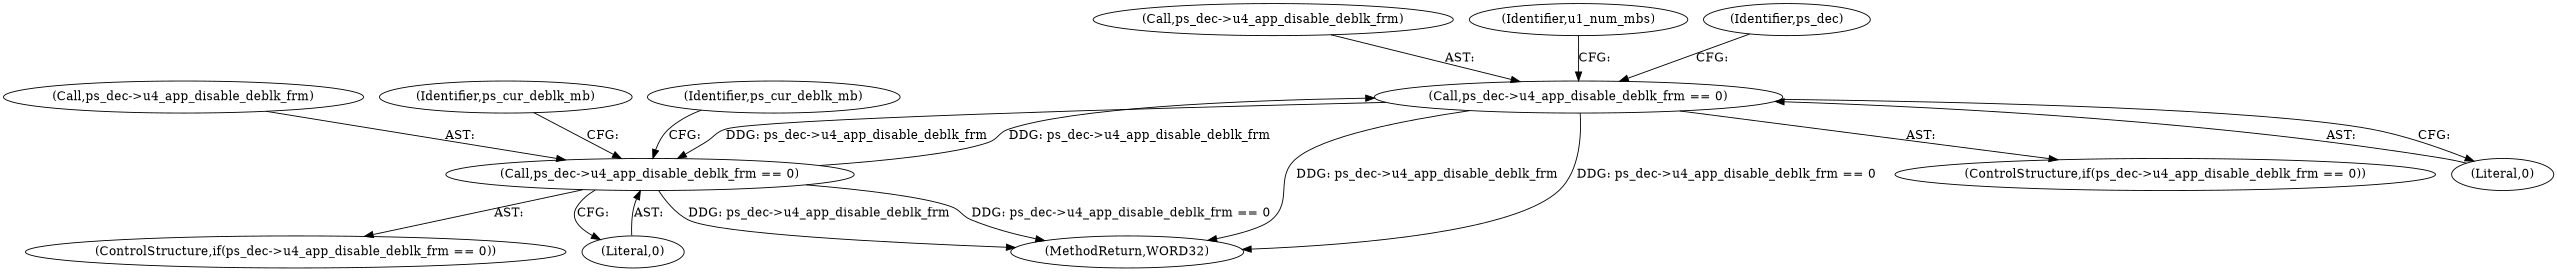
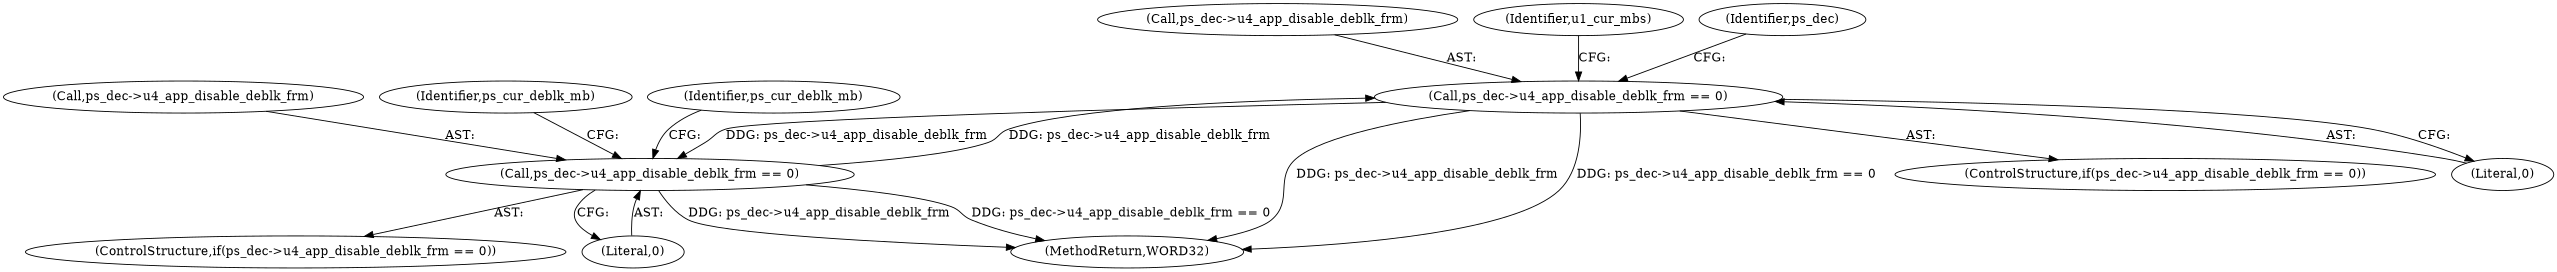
node "(Identifier,u1_num_mbs)": label "(Identifier,u1_num_mbs)" -> "(Identifier,u1_cur_mbs)"
